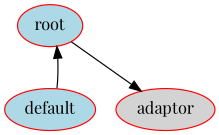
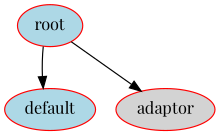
edge "default" -> "root": reversed
